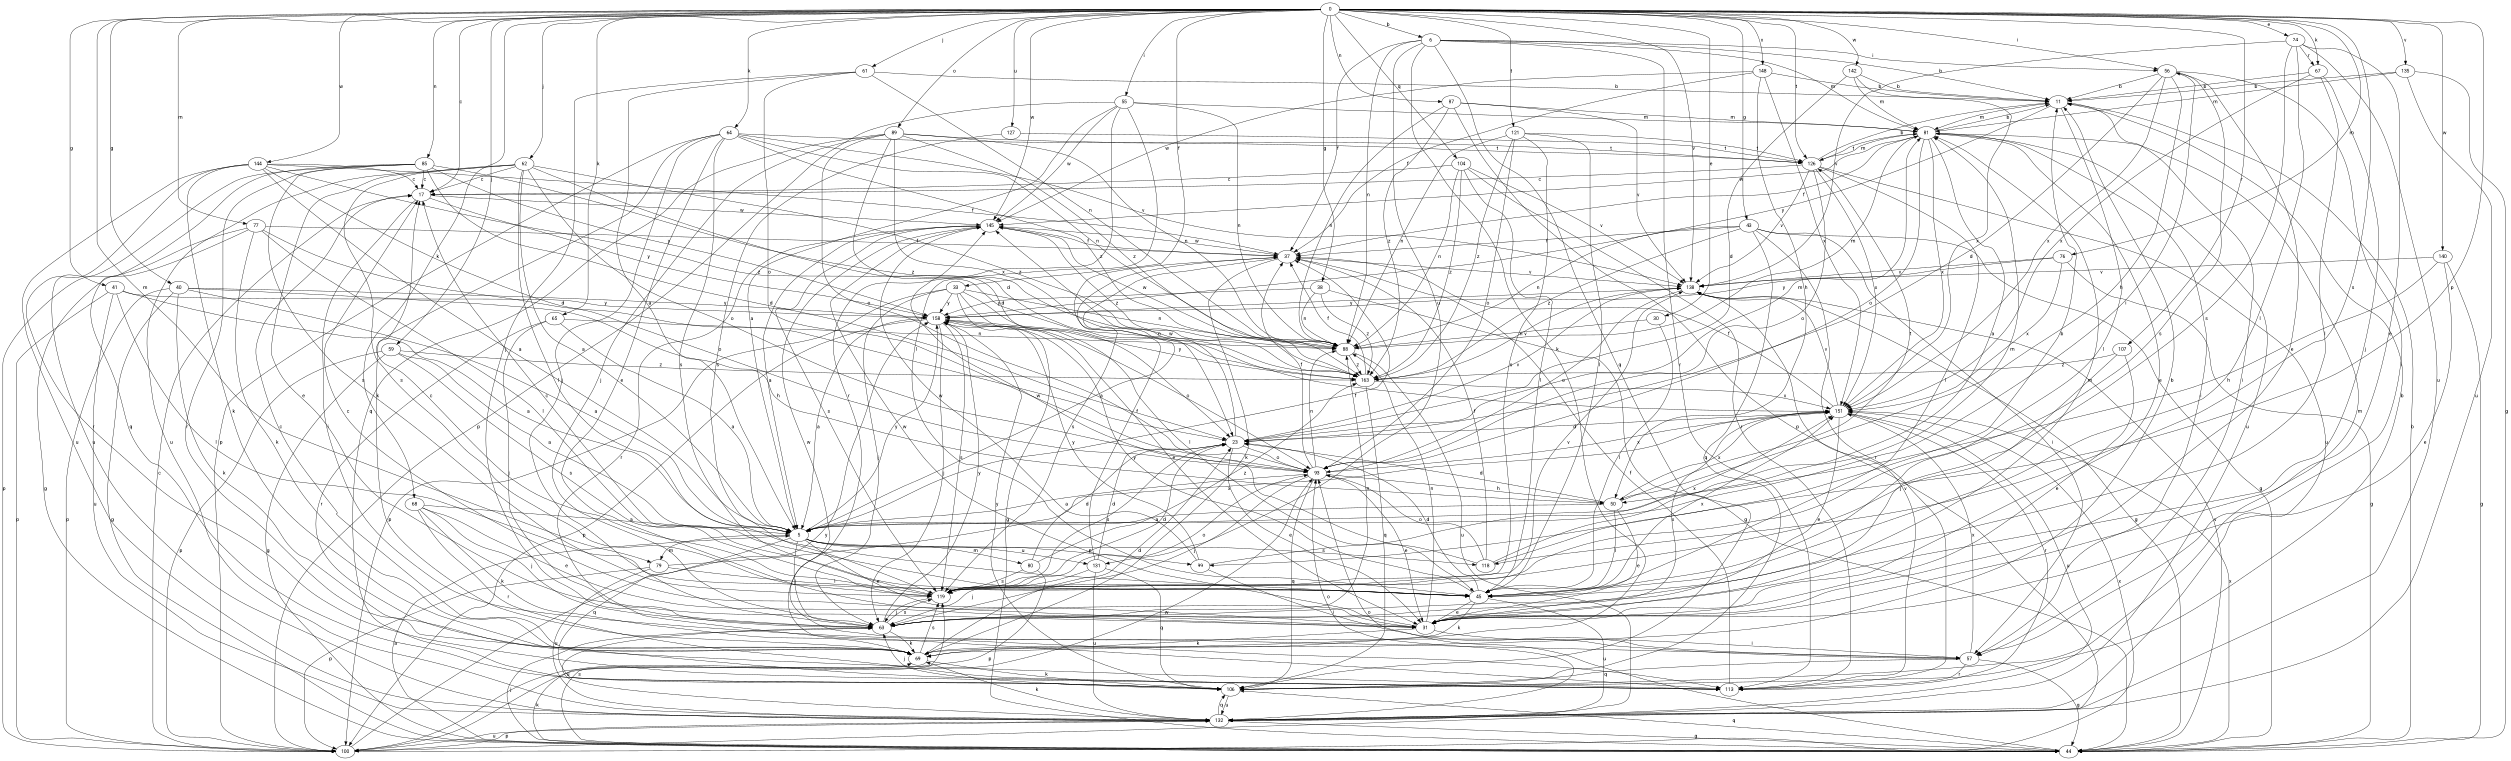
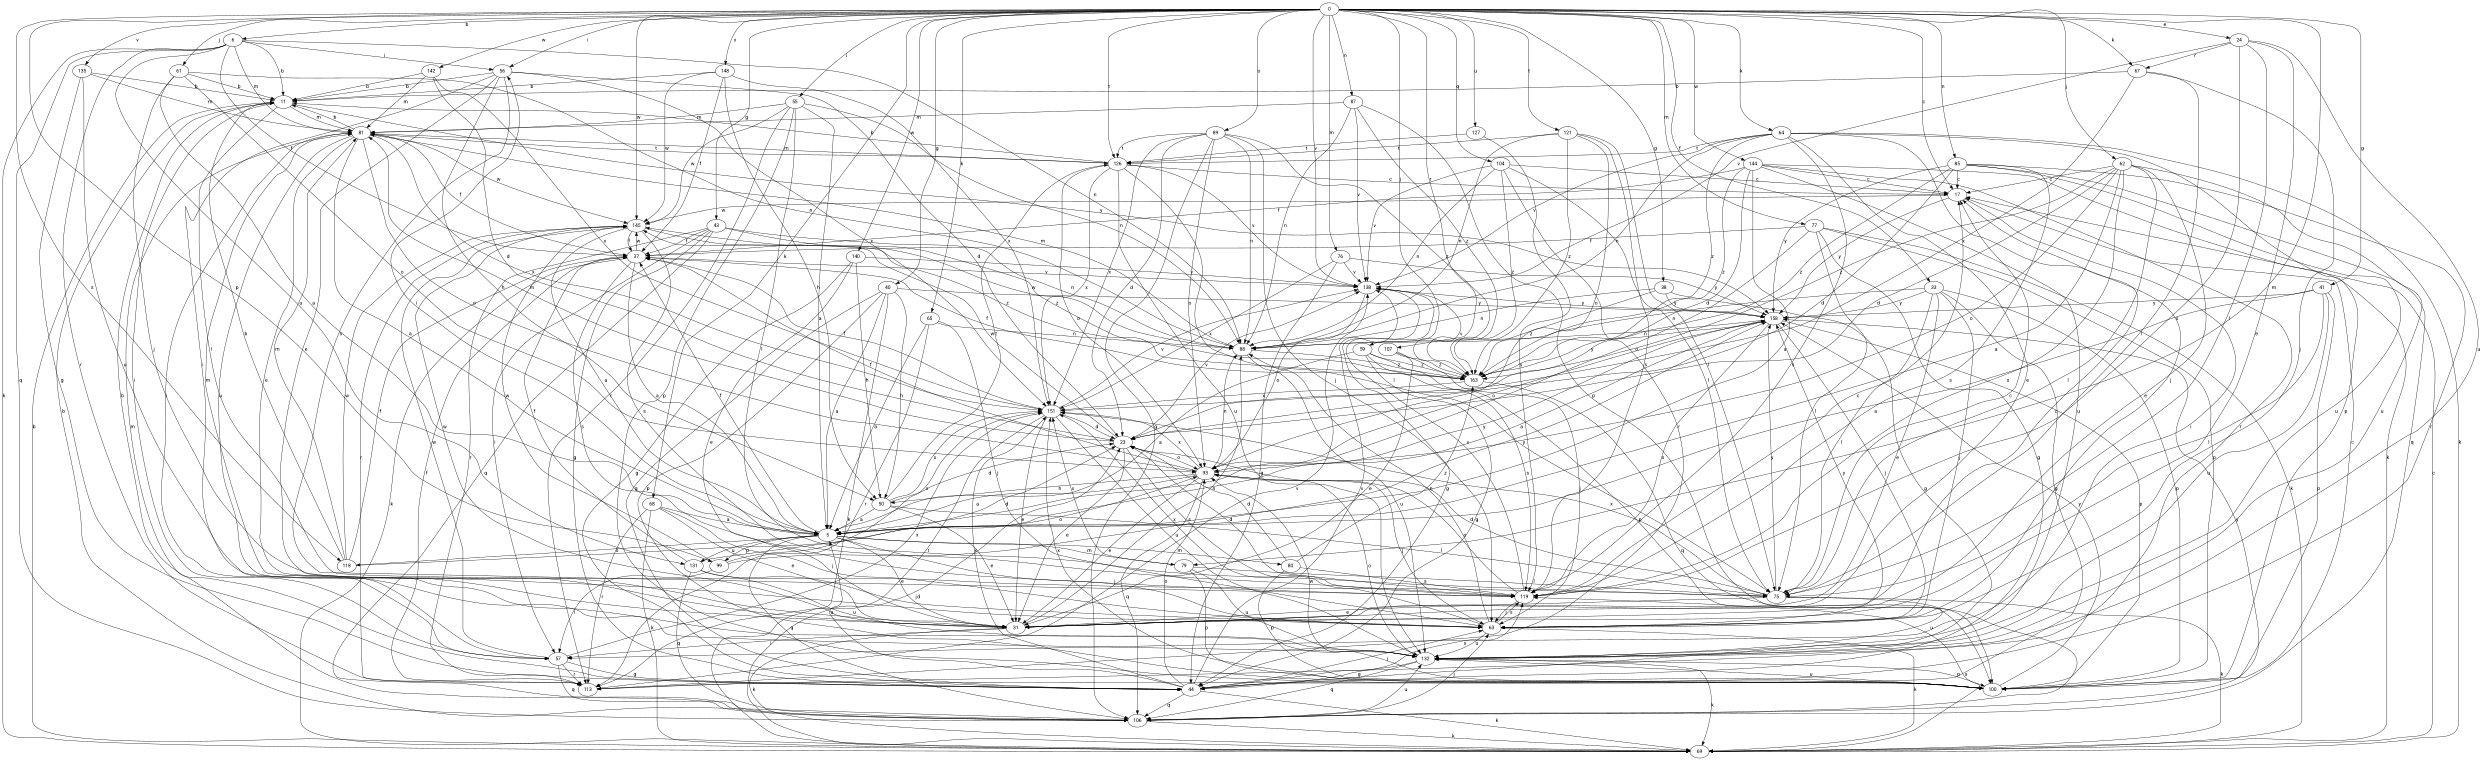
node "30": removed
node "45": label "45" -> "75"
edge "69" -> "106": reversed
